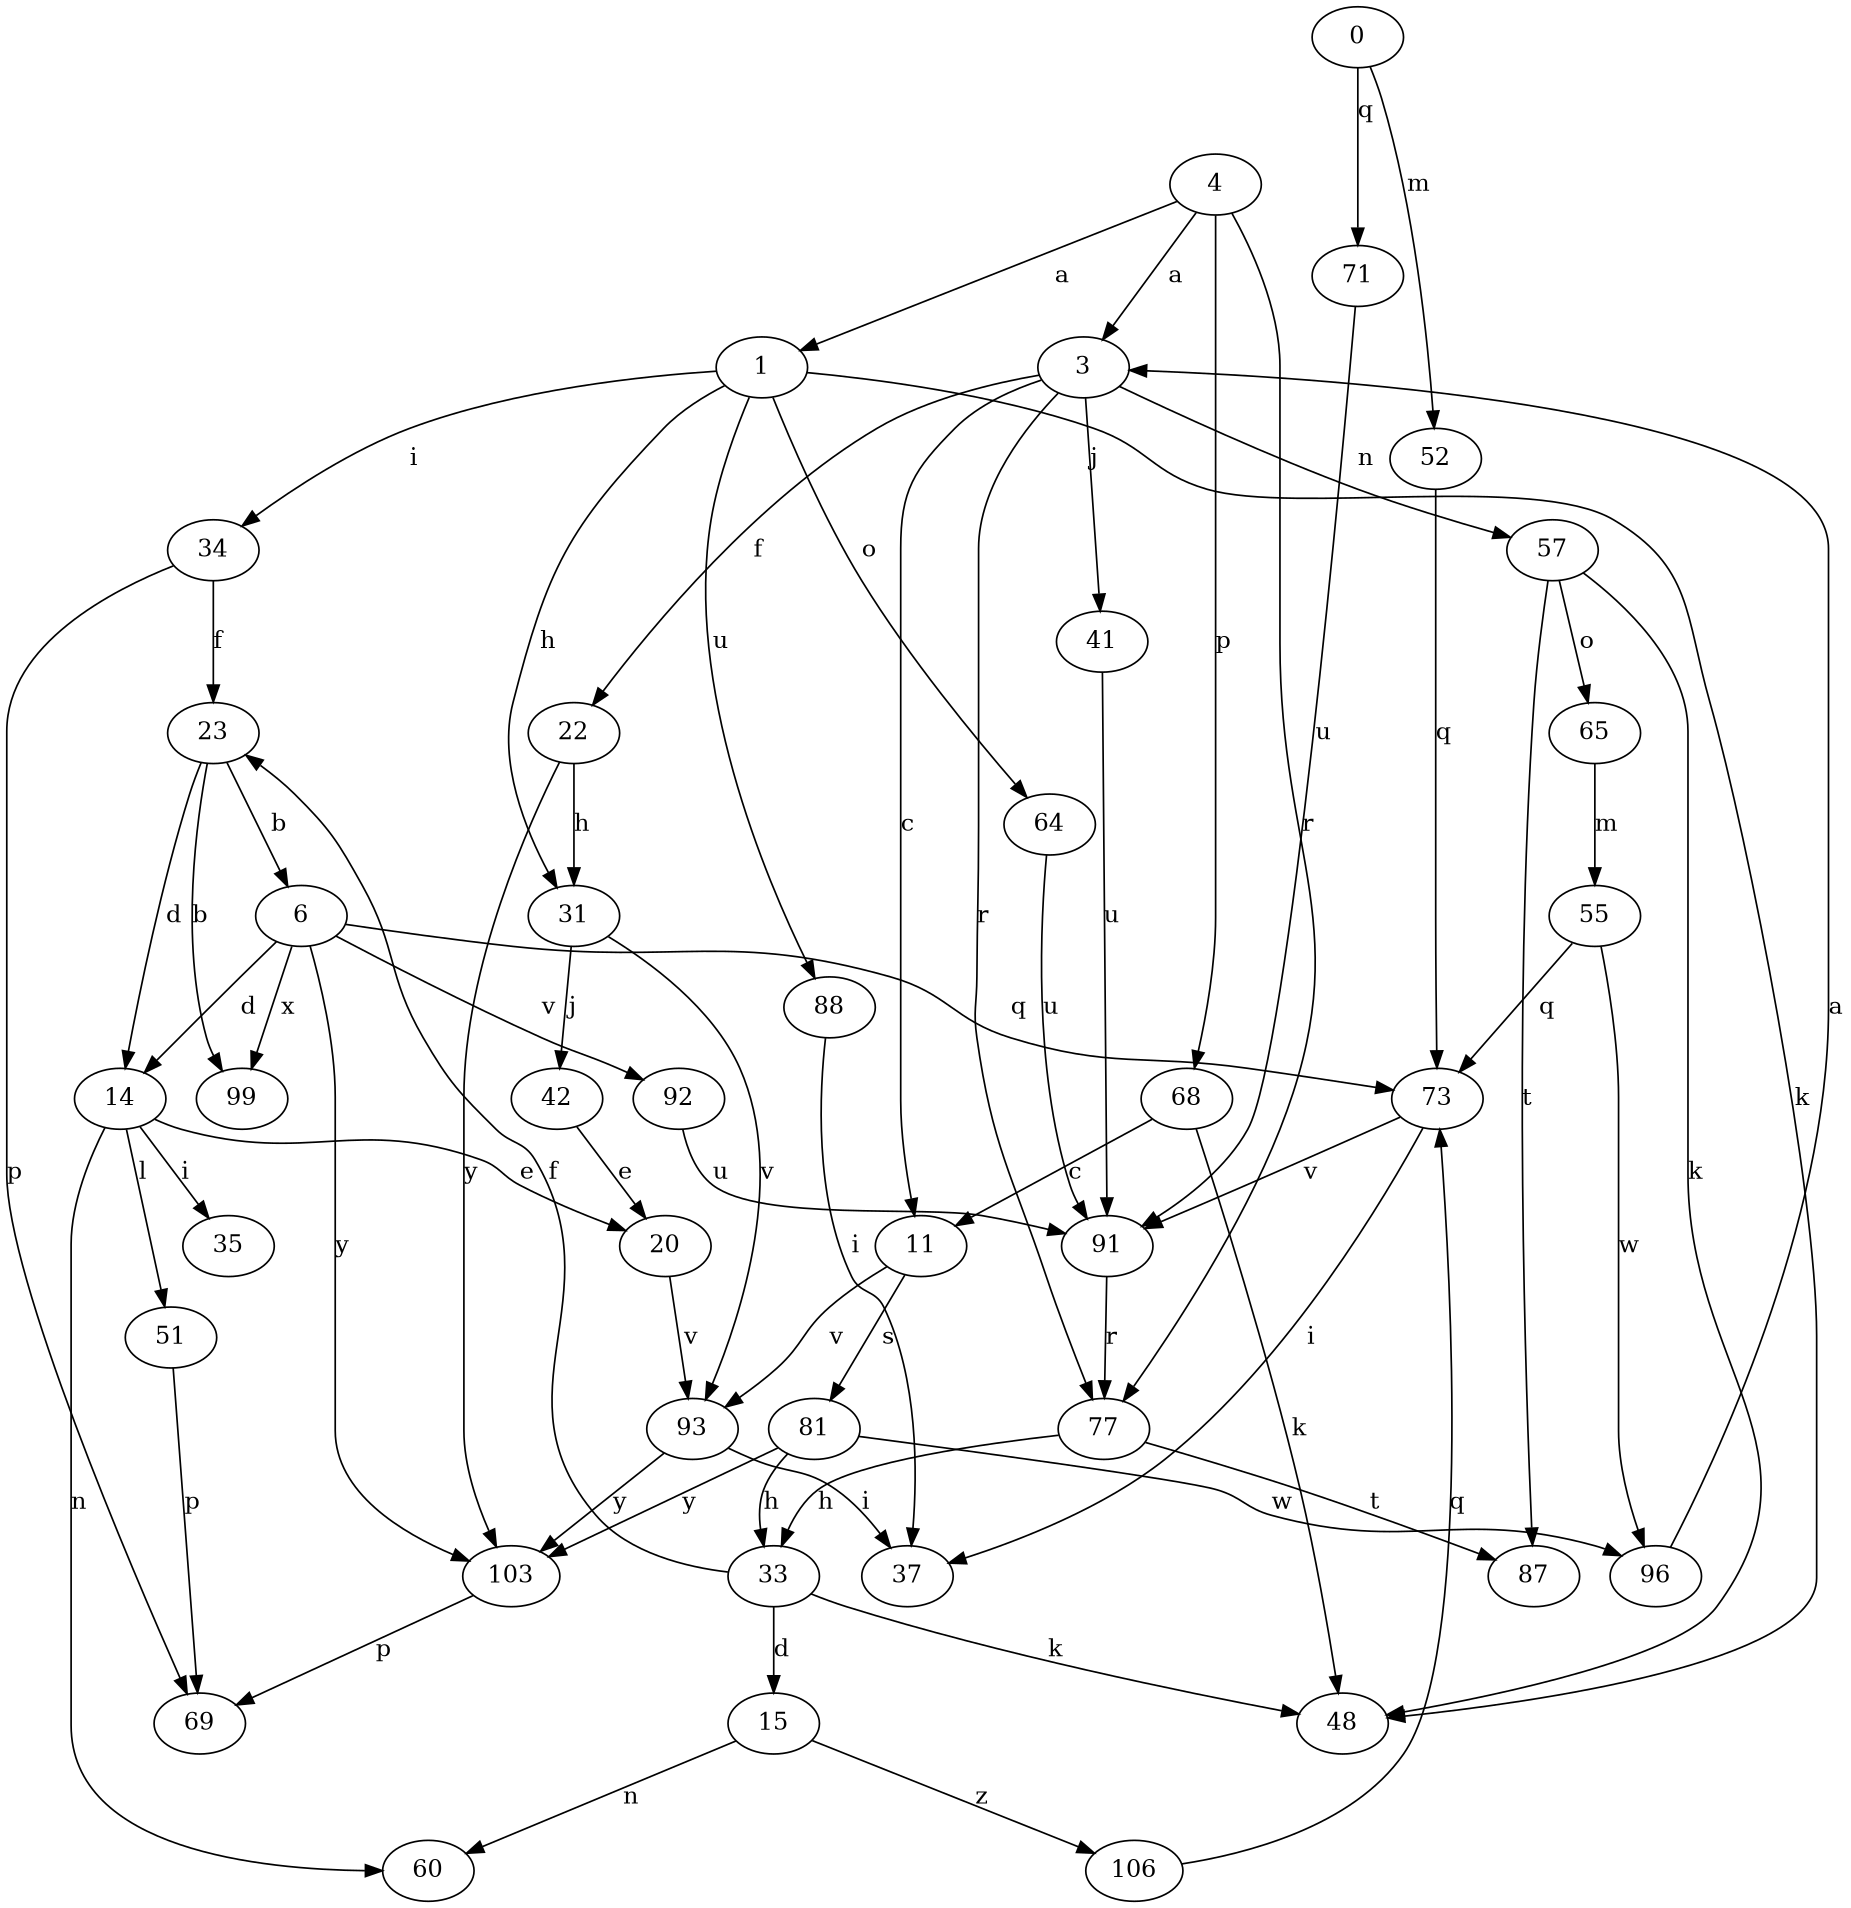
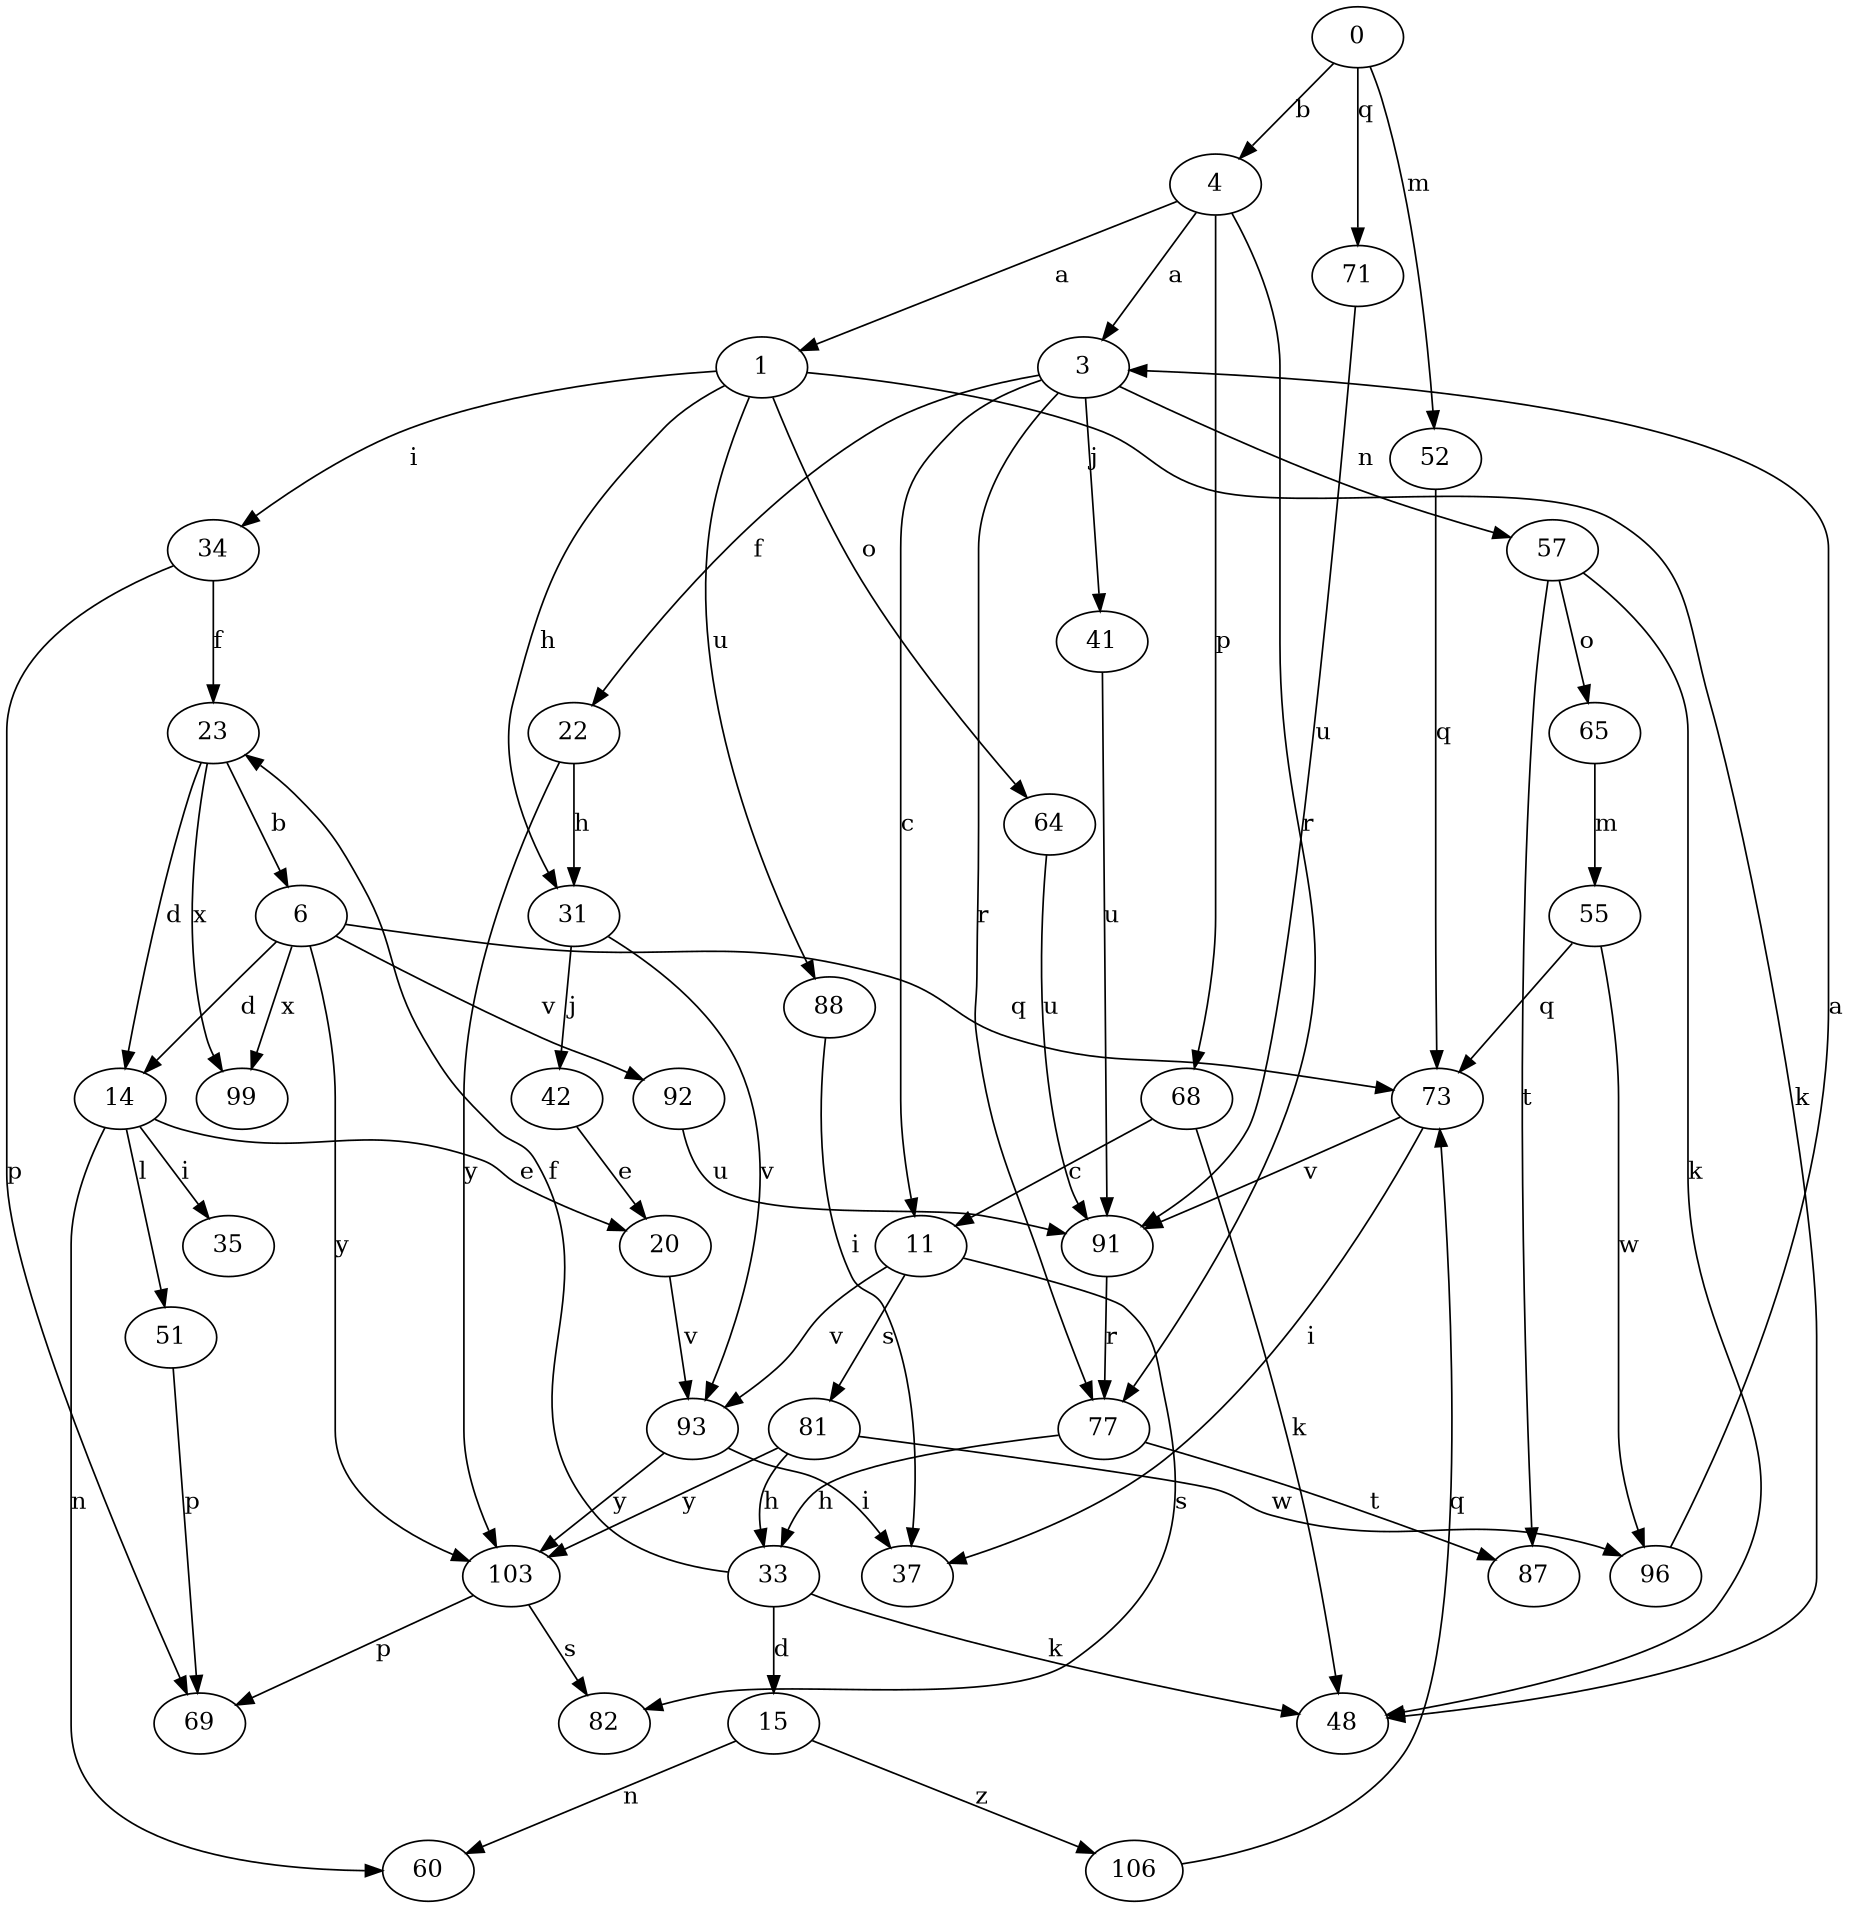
edge "0" -> "4": added, label "b"
edge "23" -> "99": label "b" -> "x"
node "82": added
